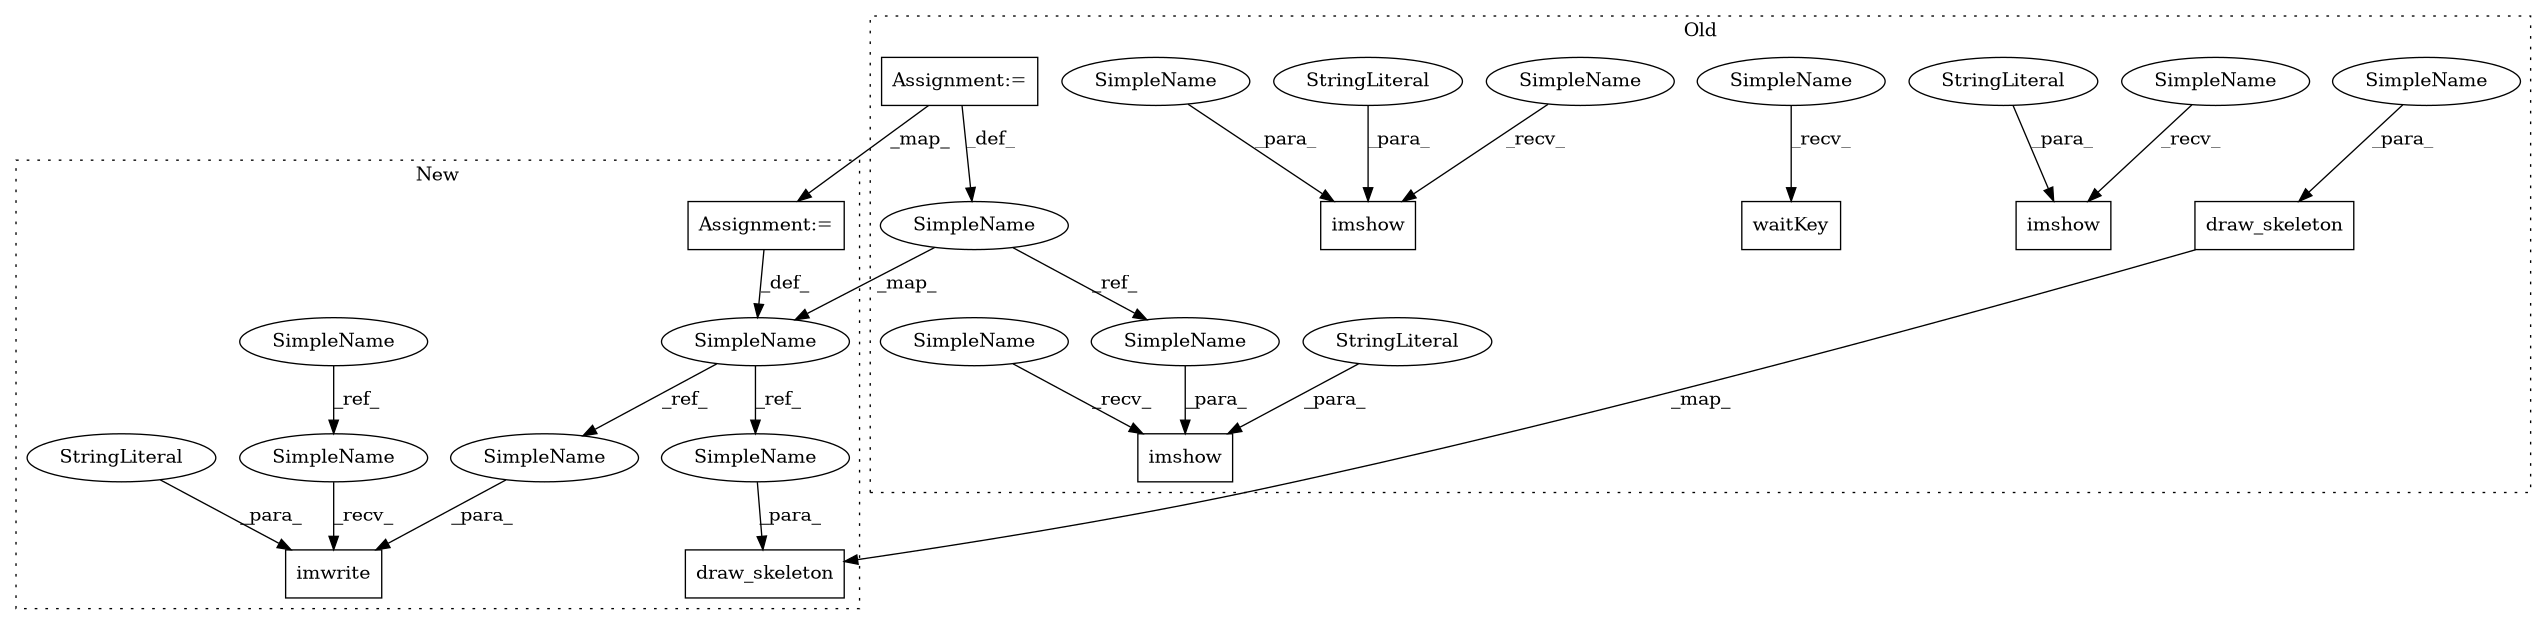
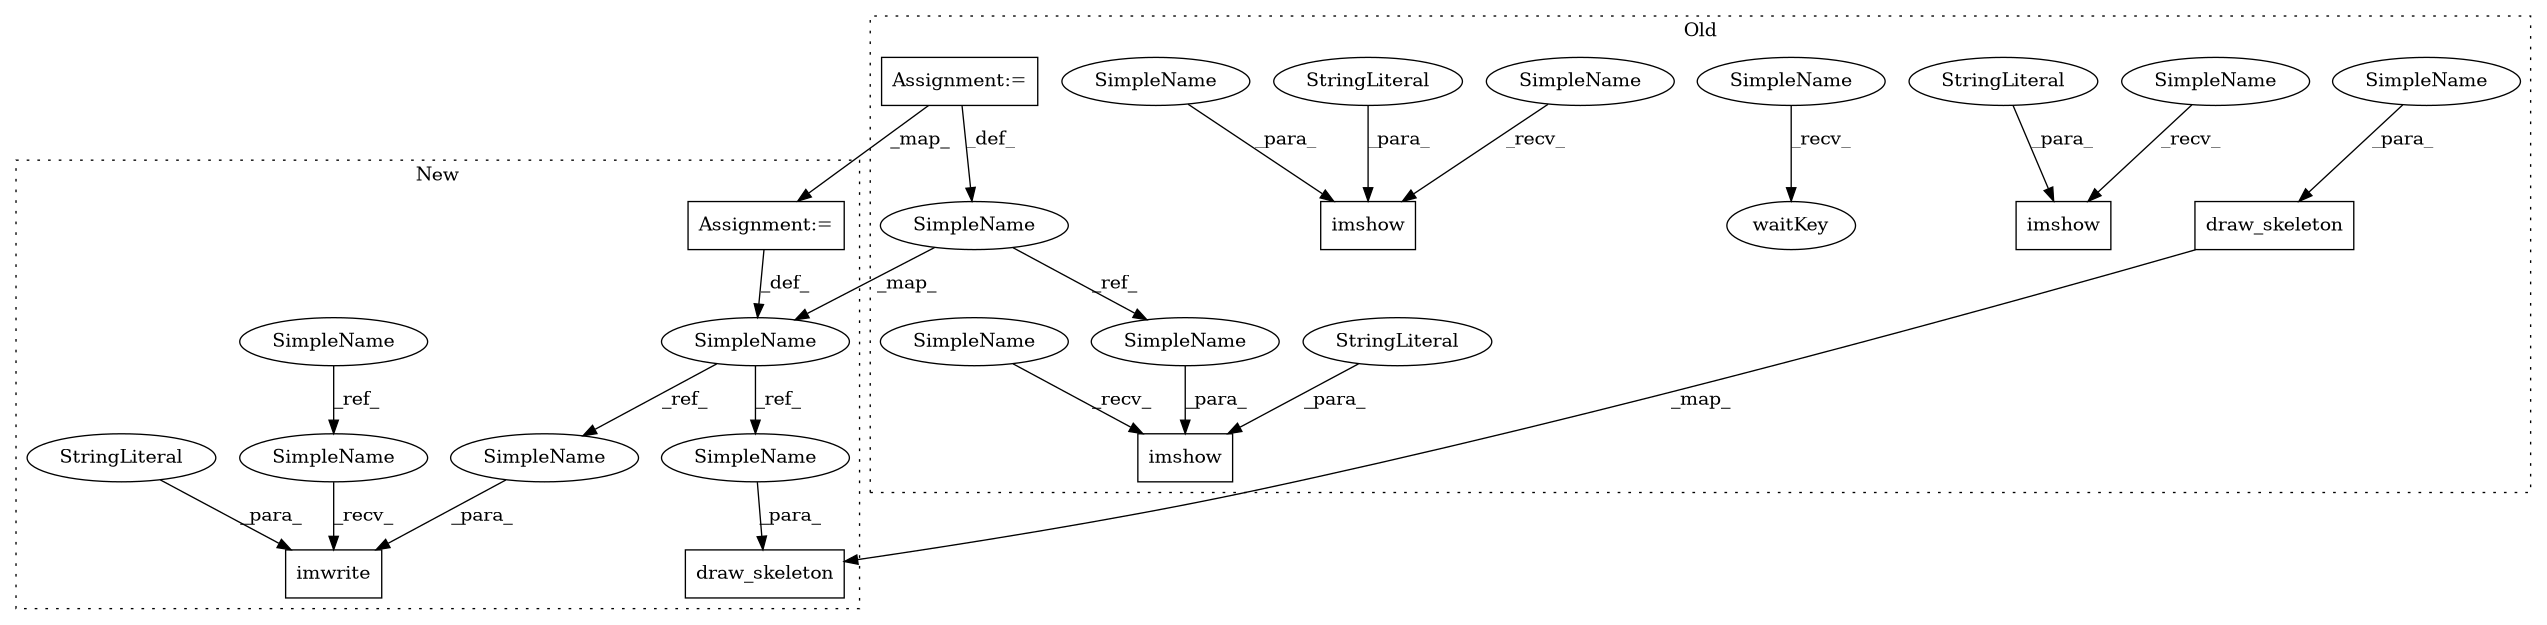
node "waitKey": shape box -> ellipse
